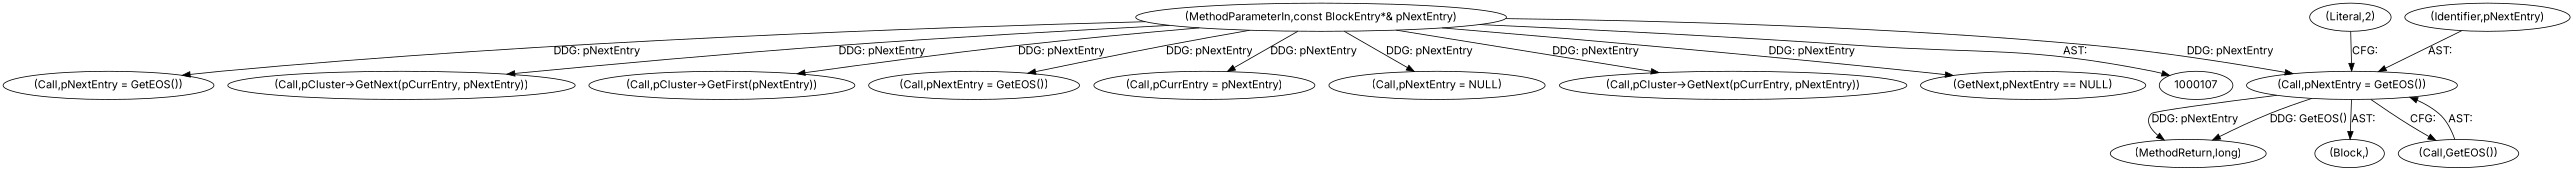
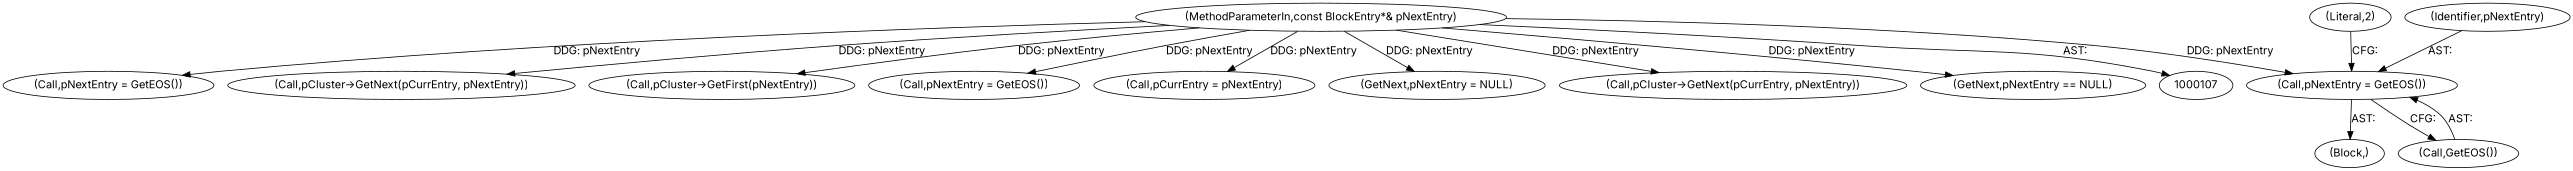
node "(Call,pNextEntry = NULL)": label "(Call,pNextEntry = NULL)" -> "(GetNext,pNextEntry = NULL)"
node "(MethodReturn,long)": removed
